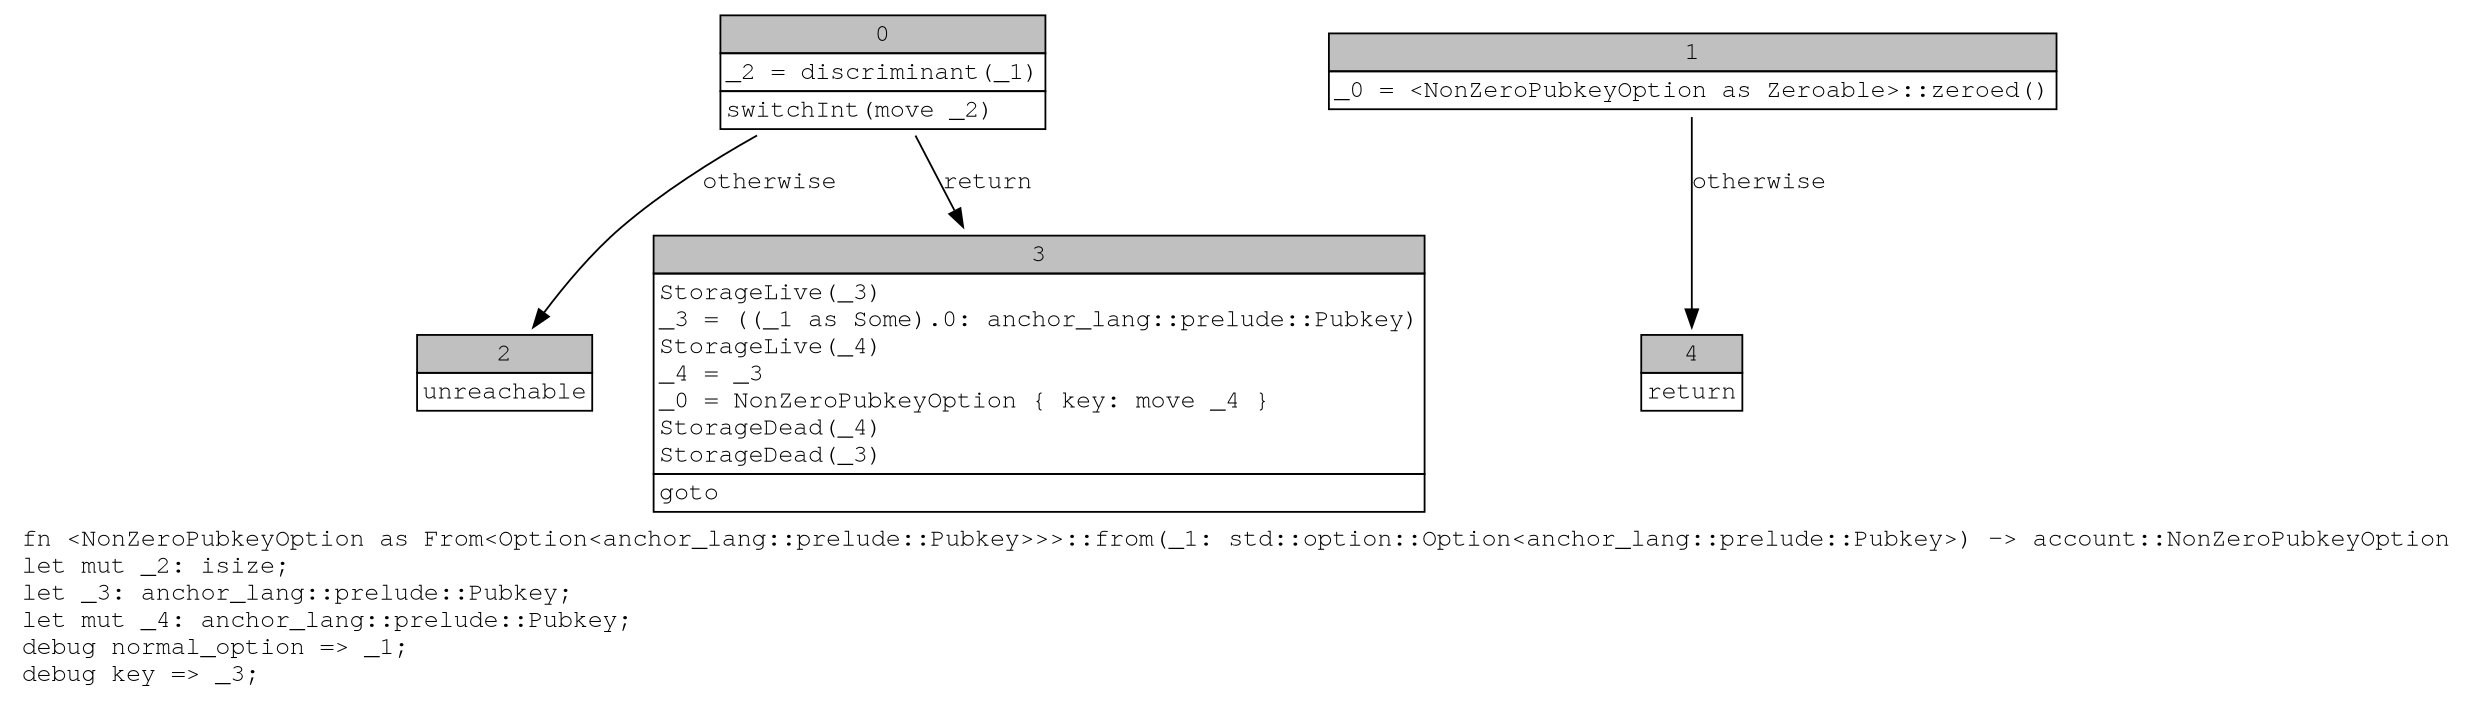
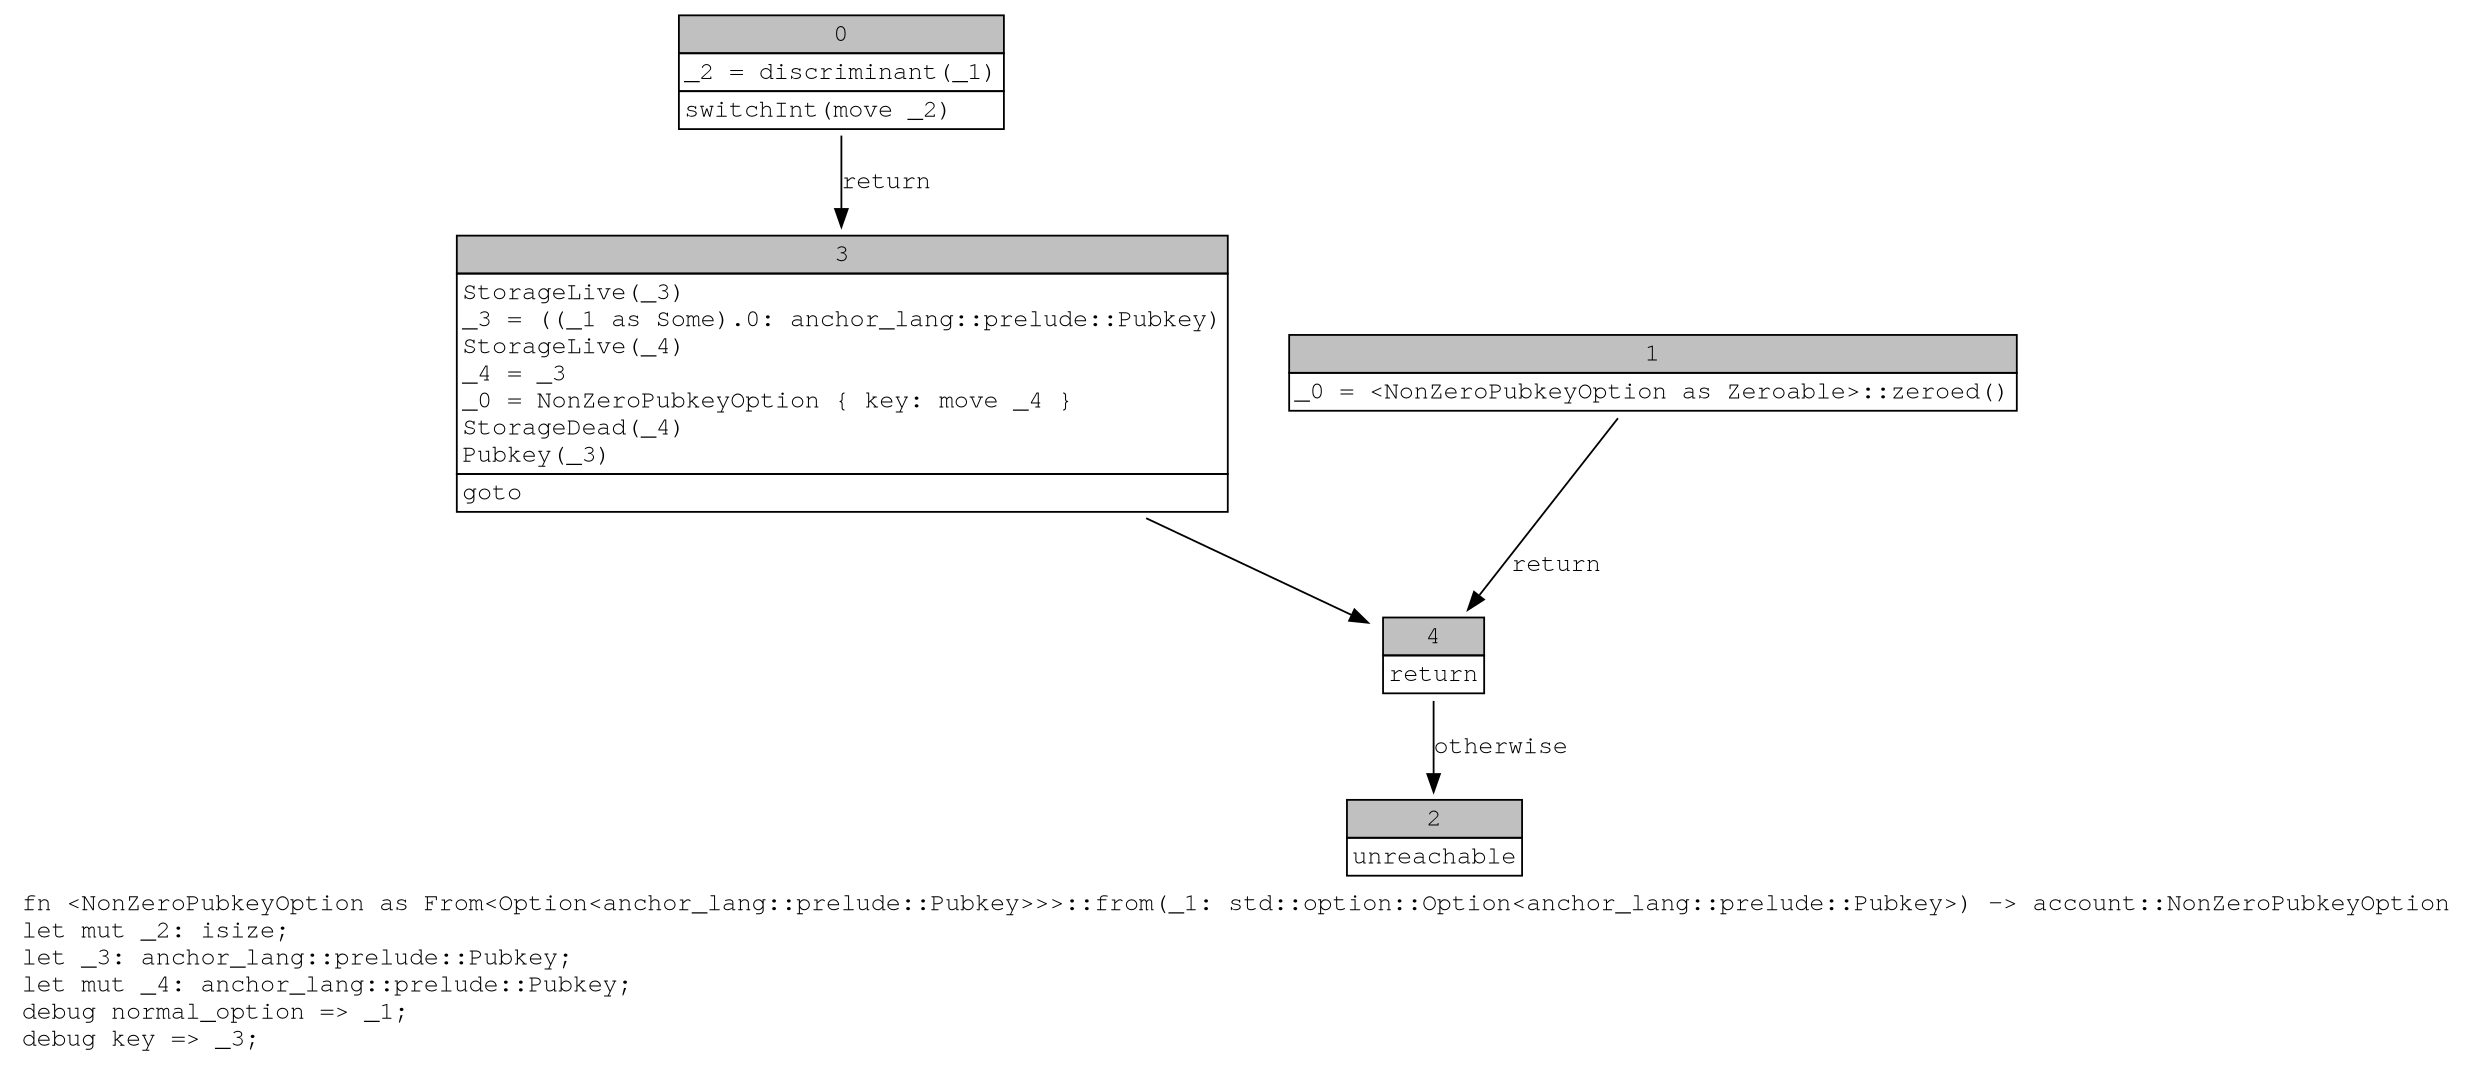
edge "1" -> "4": label "otherwise" -> "return"
edge "0" -> "2": now "4" -> "2"
node "3": text "StorageDead(_3)" -> "Pubkey(_3)"
edge "3" -> "4": added
